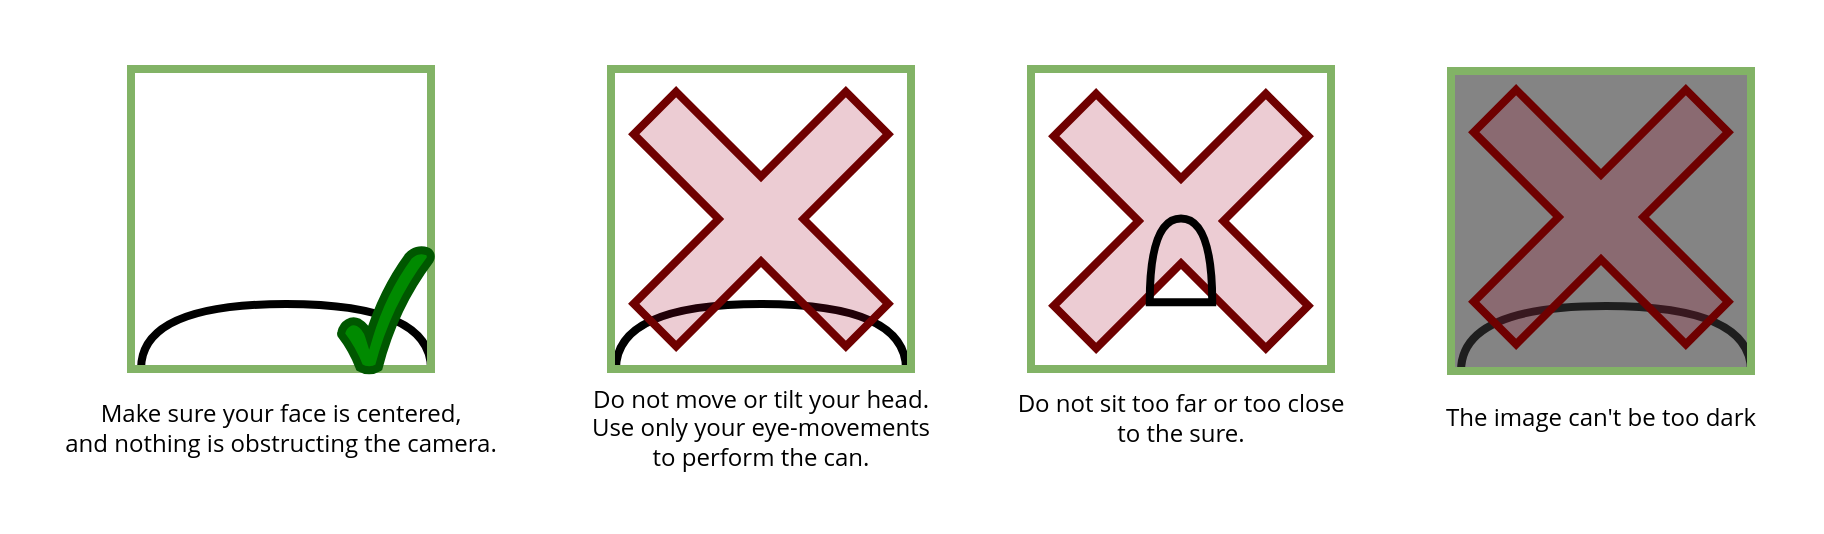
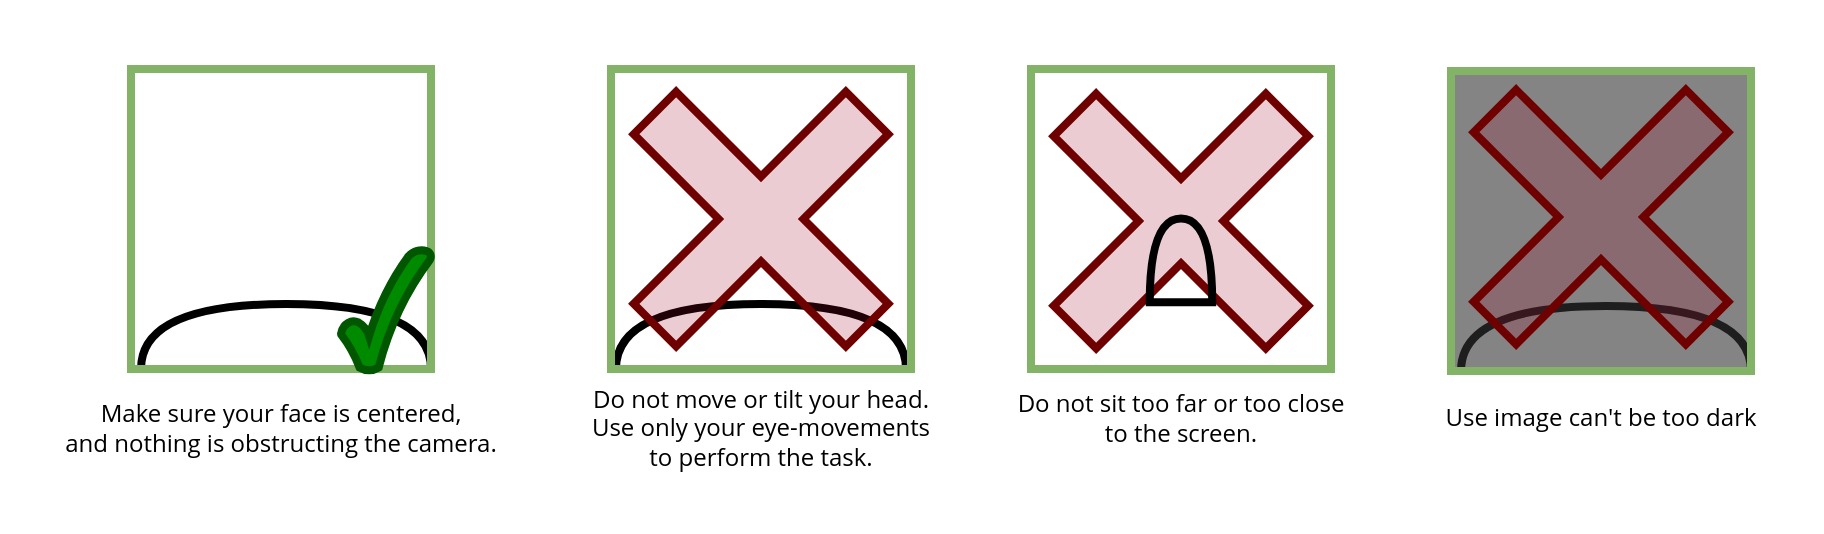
node "Do not sit too far or too close to the sure.": label "Do not sit too far or too close to the sure." -> "Do not sit too far or too close to the screen."
node "The image can't be too dark": label "The image can't be too dark" -> "Use image can't be too dark"
node "Do not move or tilt your head. Use only your eye-movements to perform the can.": label "Do not move or tilt your head. Use only your eye-movements to perform the can." -> "Do not move or tilt your head. Use only your eye-movements to perform the task."
